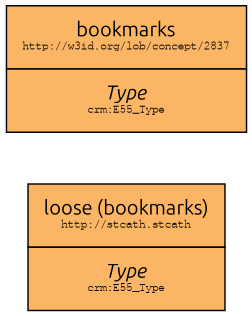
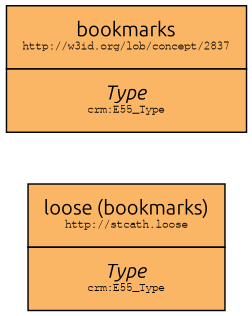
node "loose (bookmarks)": text "http://stcath.stcath" -> "http://stcath.loose"
